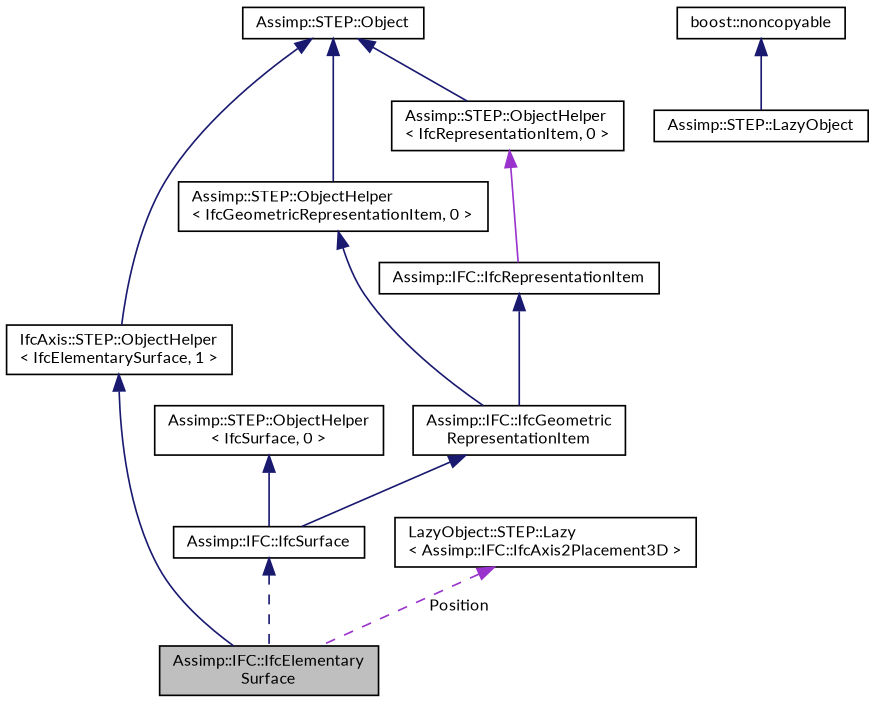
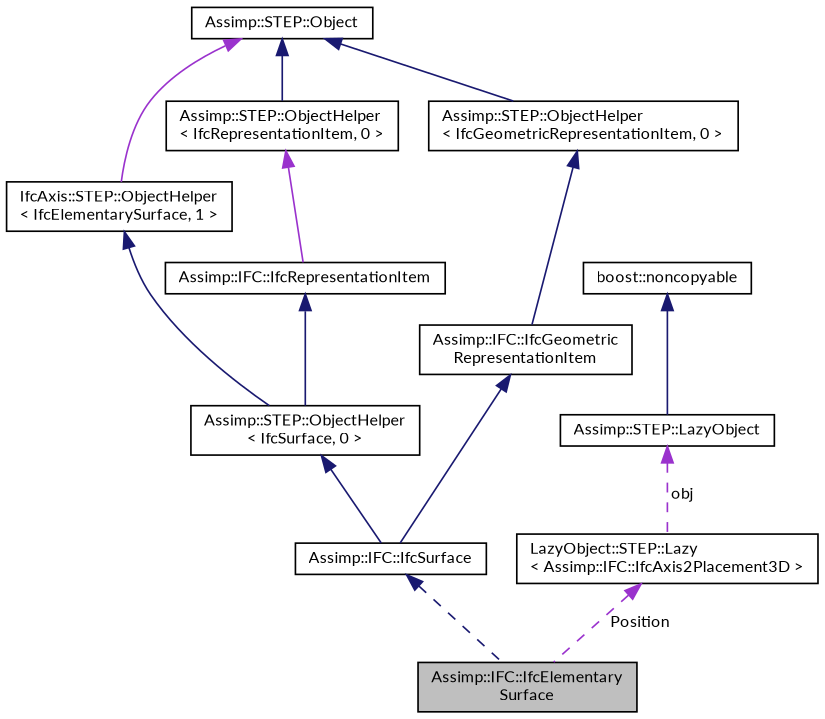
edge "IfcAxis::STEP::ObjectHelper < IfcElementarySurface, 1 >" -> "Assimp::STEP::Object": color midnightblue -> darkorchid3
edge "Assimp::IFC::IfcGeometric RepresentationItem" -> "Assimp::IFC::IfcRepresentationItem": now "Assimp::STEP::ObjectHelper < IfcSurface, 0 >" -> "Assimp::IFC::IfcRepresentationItem"
edge "LazyObject::STEP::Lazy < Assimp::IFC::IfcAxis2Placement3D >" -> "Assimp::STEP::LazyObject": added, label "obj"
edge "Assimp::IFC::IfcElementary Surface" -> "IfcAxis::STEP::ObjectHelper < IfcElementarySurface, 1 >": now "Assimp::STEP::ObjectHelper < IfcSurface, 0 >" -> "IfcAxis::STEP::ObjectHelper < IfcElementarySurface, 1 >"
